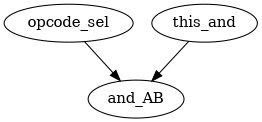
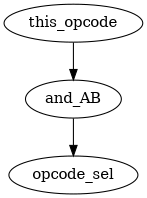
node "this_and": label "this_and" -> "this_opcode"
edge "opcode_sel" -> "and_AB": reversed
